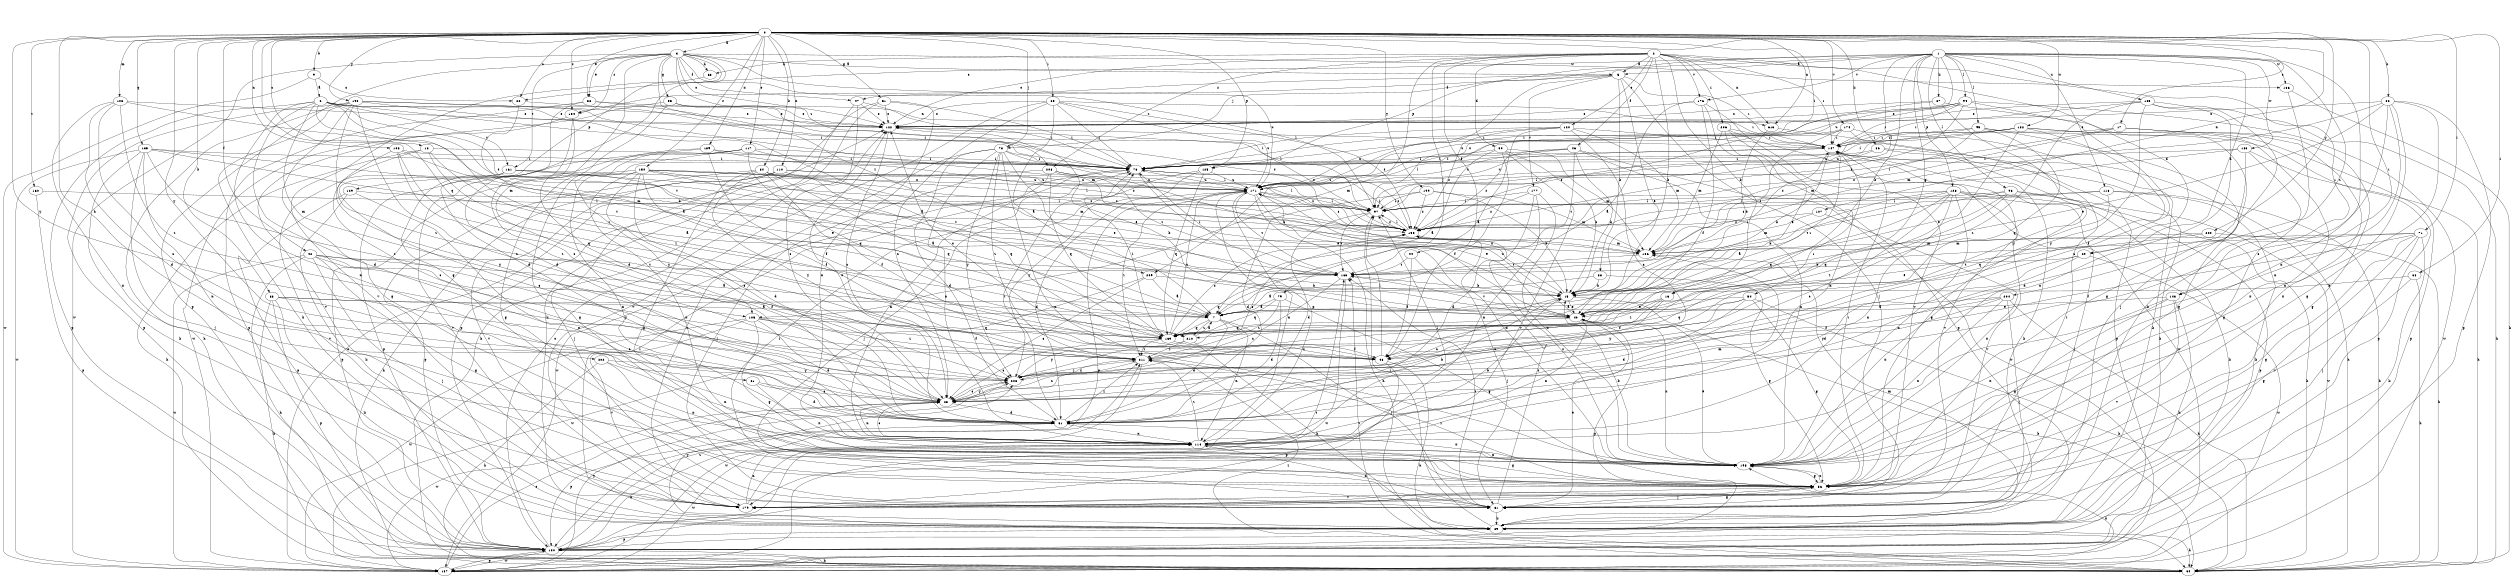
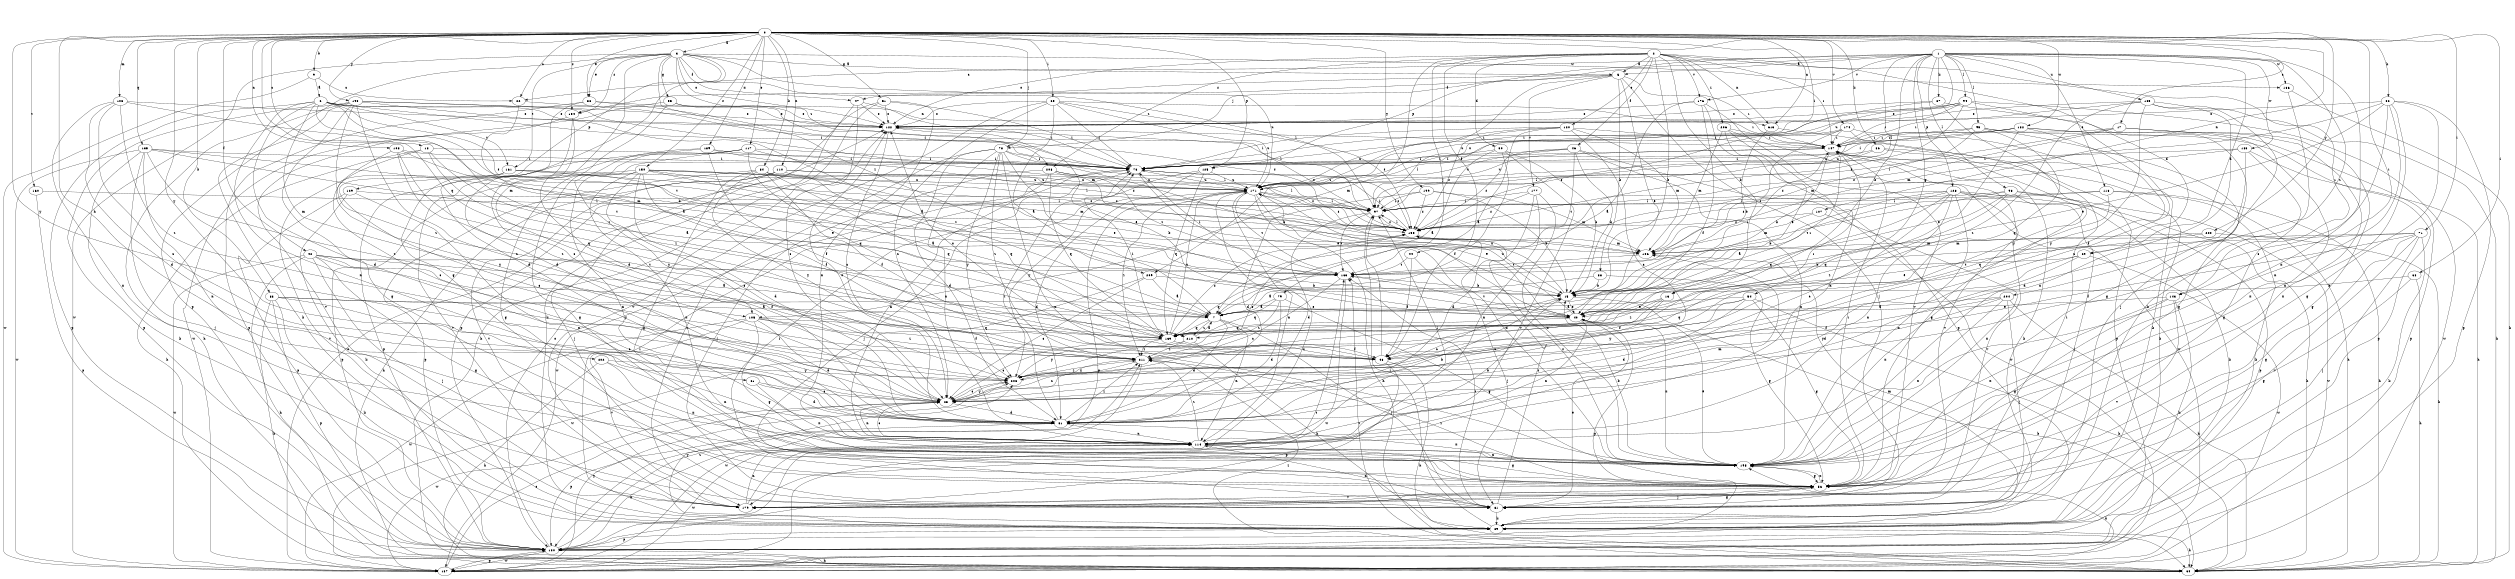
node "63": removed
edge "30" -> "106": removed, label "m"
edge "83" -> "40": label "p" -> "e"
